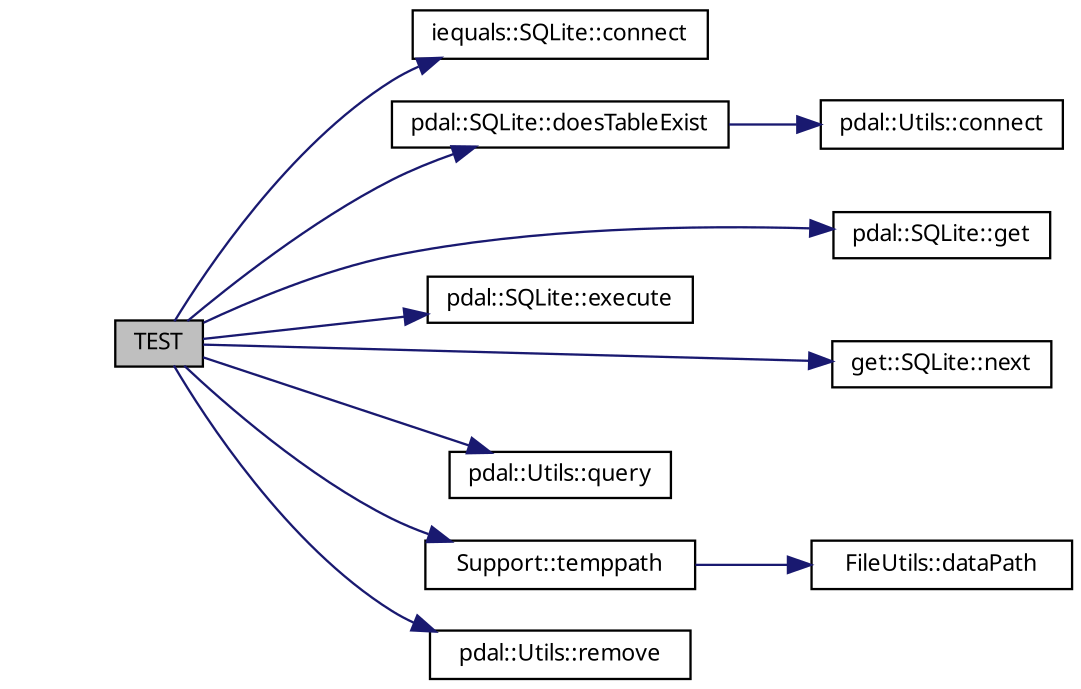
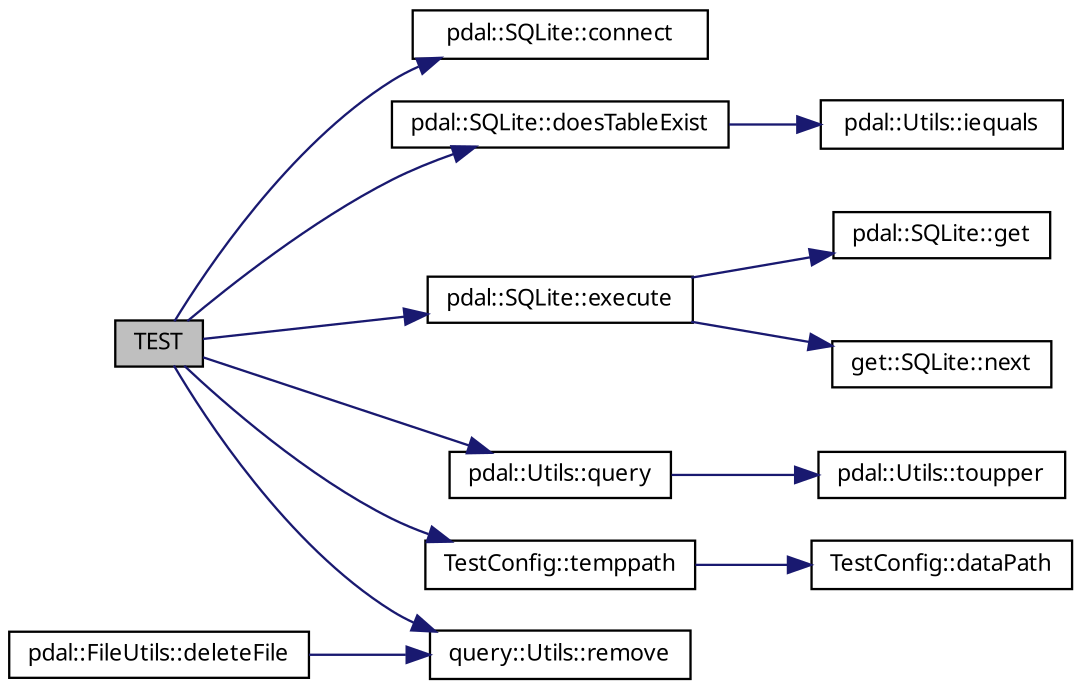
node "iequals::SQLite::connect": label "iequals::SQLite::connect" -> "pdal::SQLite::connect"
node "pdal::Utils::connect": label "pdal::Utils::connect" -> "pdal::Utils::iequals"
edge "TEST" -> "pdal::SQLite::get": now "pdal::SQLite::execute" -> "pdal::SQLite::get"
edge "TEST" -> "get::SQLite::next": now "pdal::SQLite::execute" -> "get::SQLite::next"
node "pdal::Utils::toupper": added
node "Support::temppath": label "Support::temppath" -> "TestConfig::temppath"
node "FileUtils::dataPath": label "FileUtils::dataPath" -> "TestConfig::dataPath"
node "pdal::FileUtils::deleteFile": added
node "pdal::Utils::remove": label "pdal::Utils::remove" -> "query::Utils::remove"
